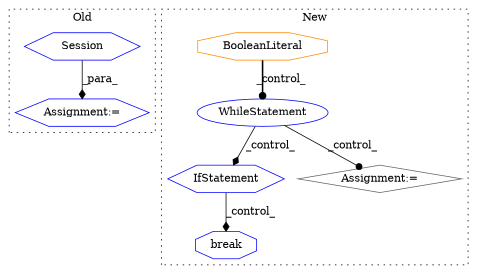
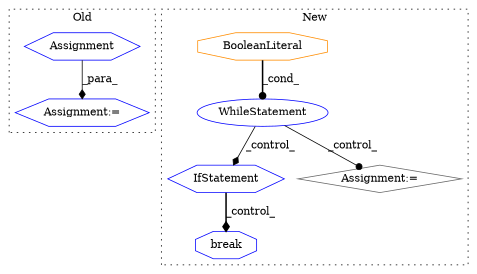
node "Session": label "Session" -> "Assignment"
edge "BooleanLiteral" -> "WhileStatement": label "_control_" -> "_cond_"
edge "IfStatement" -> "break": style solid -> bold
